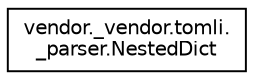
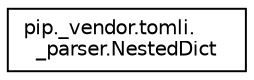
node "vendor._vendor.tomli. _parser.NestedDict": label "vendor._vendor.tomli. _parser.NestedDict" -> "pip._vendor.tomli. _parser.NestedDict"
